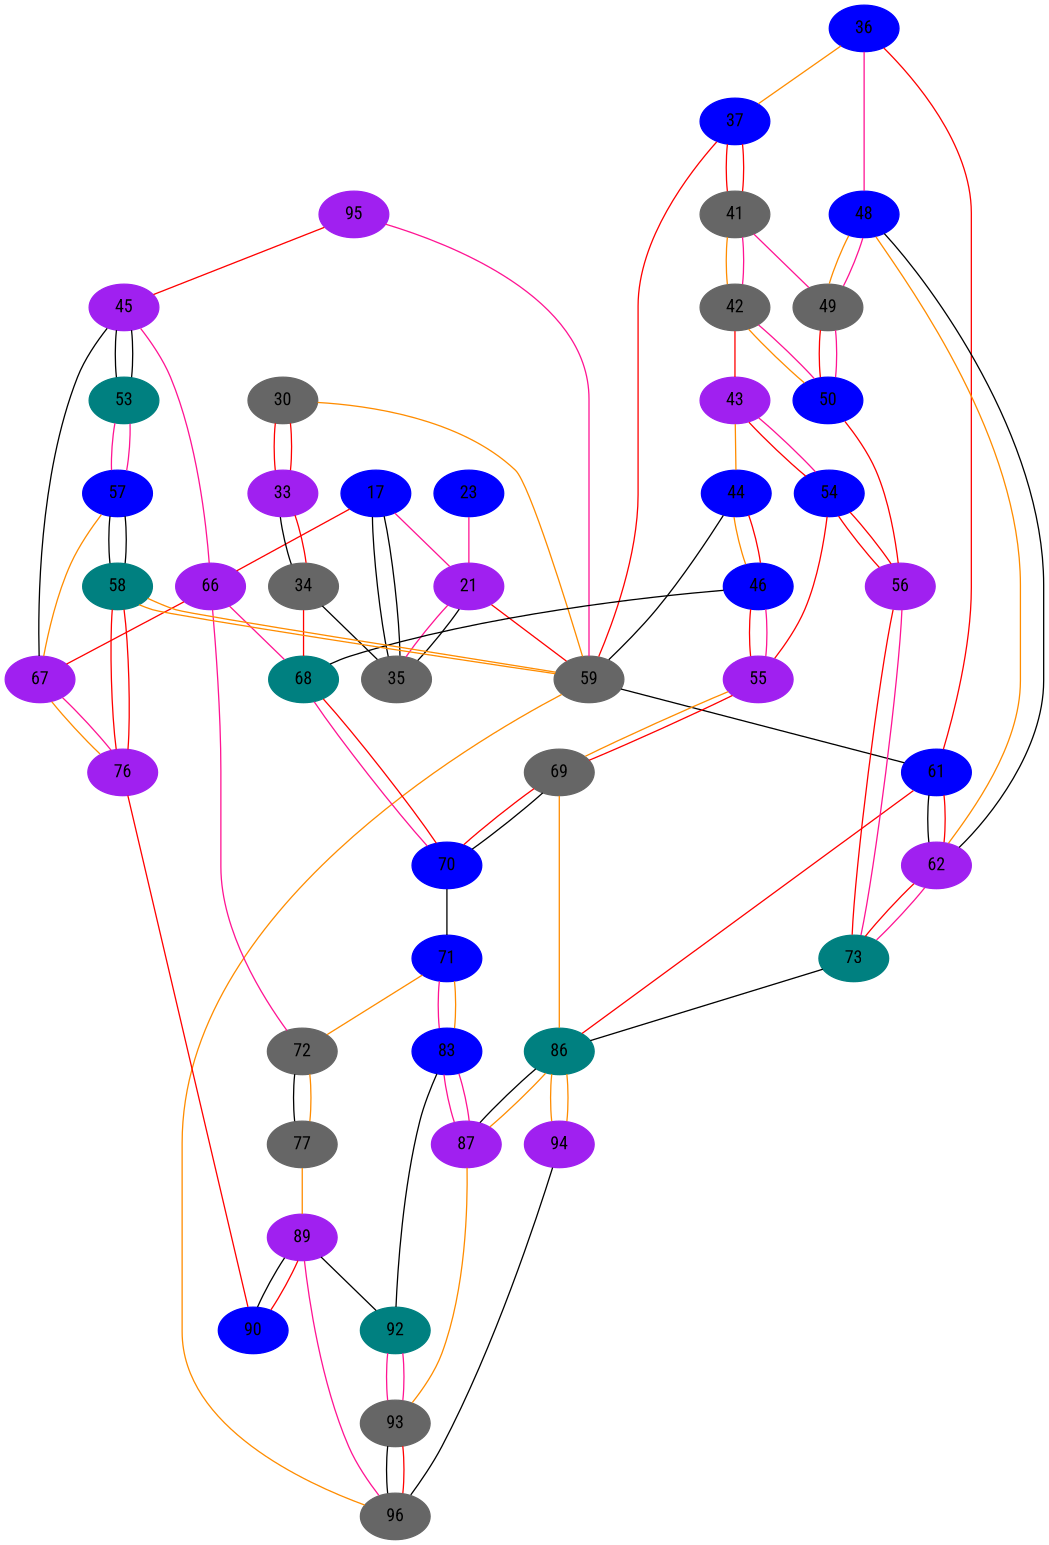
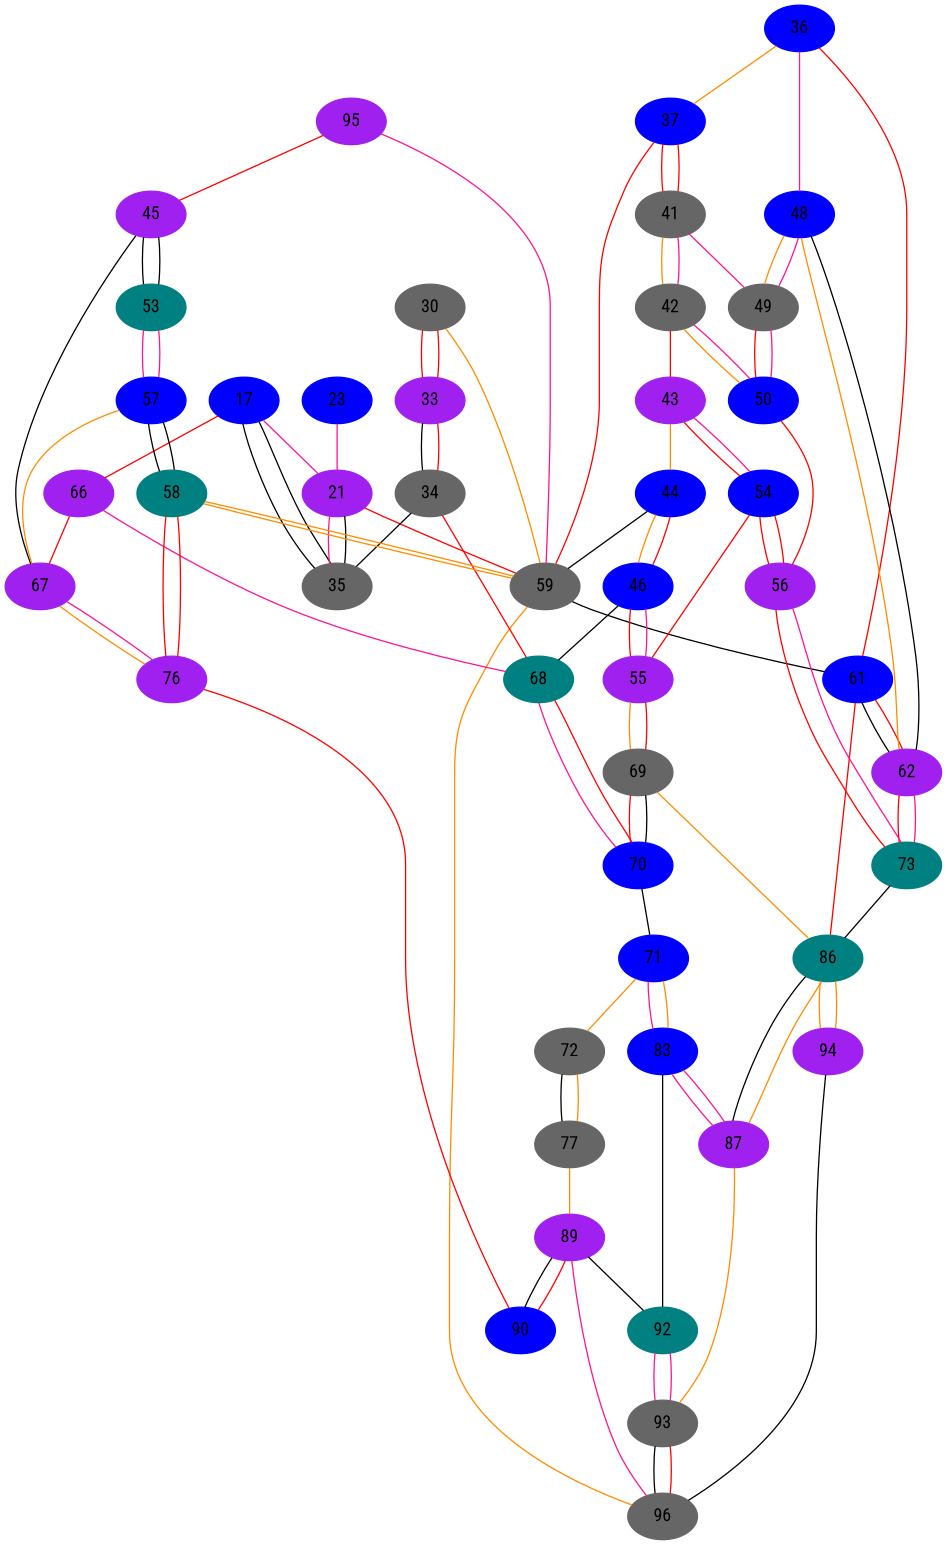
edge "45" -- "66": removed
edge "66" -- "72": removed
